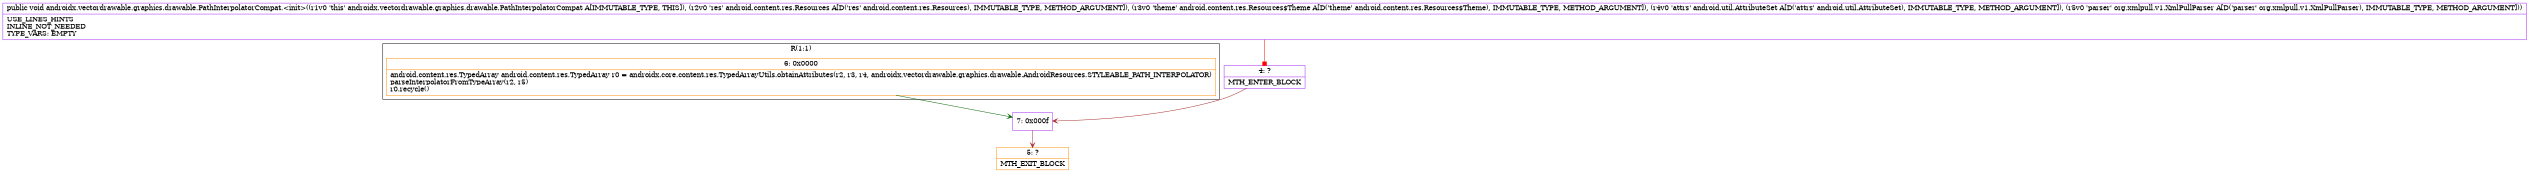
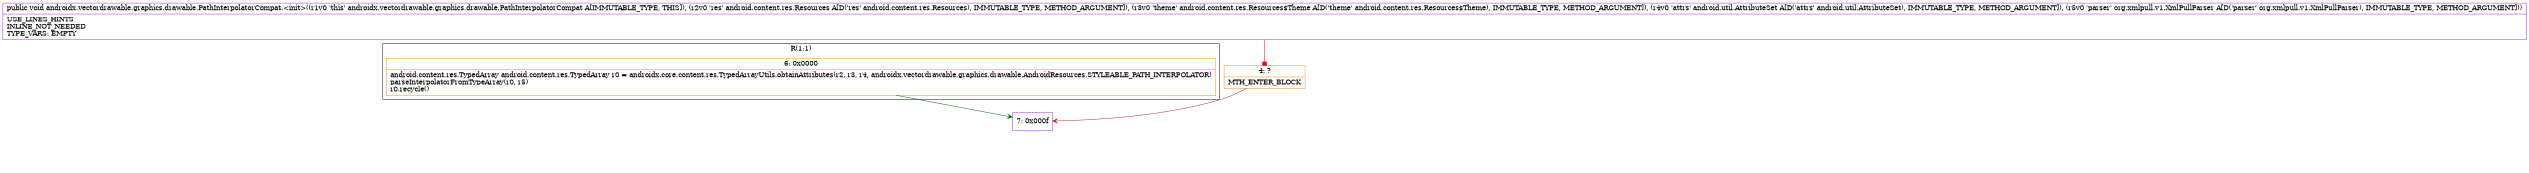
node "4: ?": color purple -> darkorange
node "6: 0x0000": text "parseInterpolatorFromTypeArray(r2, r5)" -> "parseInterpolatorFromTypeArray(r0, r5)"
node "5: ?": removed
